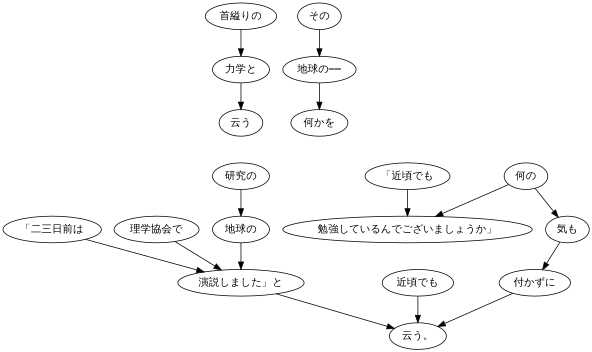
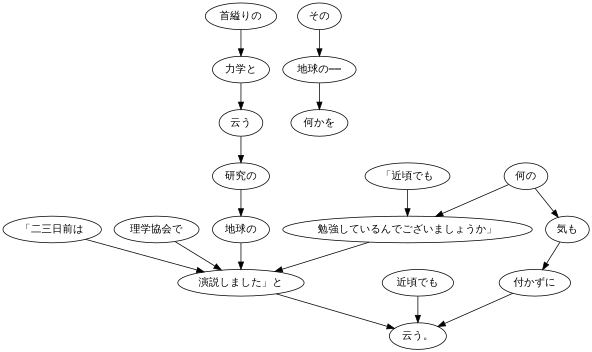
edge "云う" -> "研究の": added
edge "勉強しているんでございましょうか」" -> "演説しました」と": added
